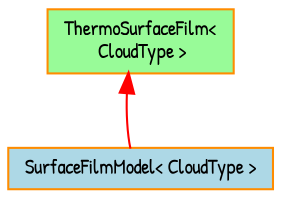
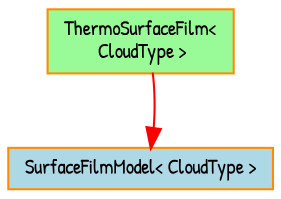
edge "SurfaceFilmModel< CloudType >" -> "ThermoSurfaceFilm< CloudType >": reversed
